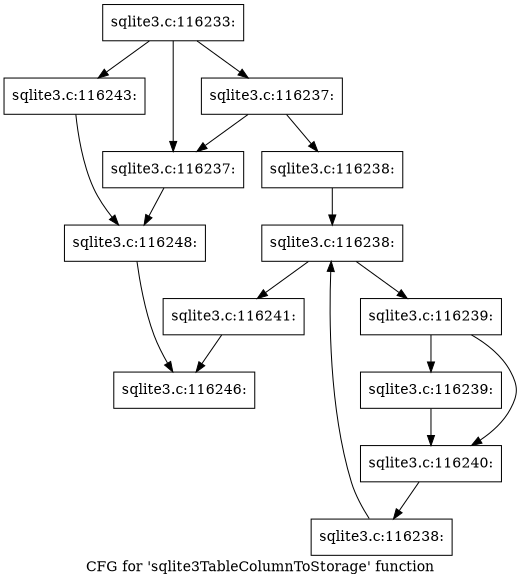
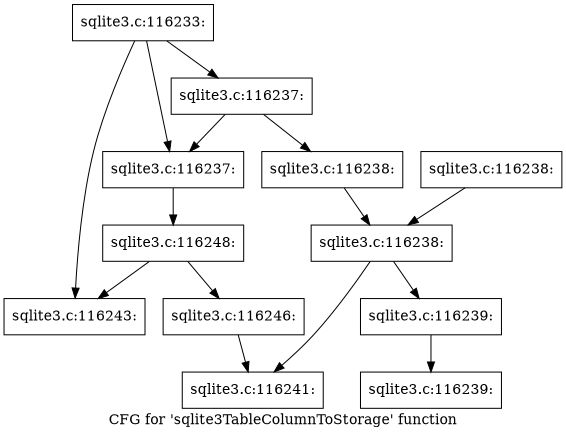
edge "sqlite3.c:116243:" -> "sqlite3.c:116248:": reversed
edge "sqlite3.c:116241:" -> "sqlite3.c:116246:": reversed
node "sqlite3.c:116240:": removed
